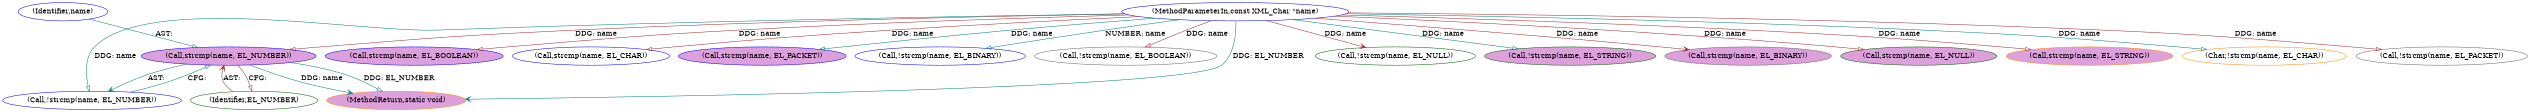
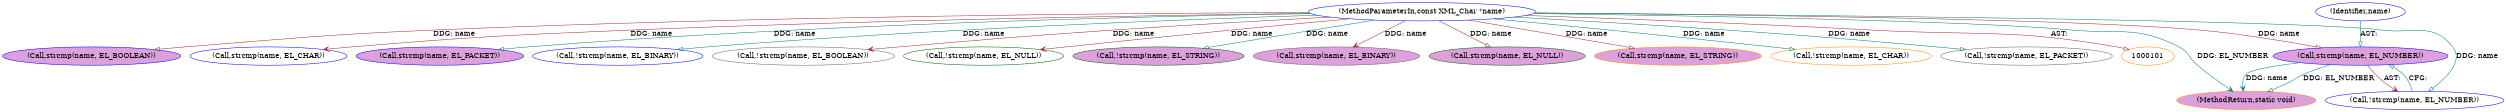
edge "(MethodParameterIn,const XML_Char *name)" -> "(Call,!strcmp(name, EL_PACKET))": color brown -> teal
edge "(MethodParameterIn,const XML_Char *name)" -> "(Call,strcmp(name, EL_CHAR))": arrowhead onormal -> vee
edge "(MethodParameterIn,const XML_Char *name)" -> "(Call,!strcmp(name, EL_BOOLEAN))": arrowhead onormal -> vee
edge "(MethodParameterIn,const XML_Char *name)" -> "(Call,!strcmp(name, EL_BINARY))": label "NUMBER: name" -> "DDG: name"
node "1000101": added
node "(Char,!strcmp(name, EL_CHAR))": label "(Char,!strcmp(name, EL_CHAR))" -> "(Call,!strcmp(name, EL_CHAR))"
edge "(Call,strcmp(name, EL_NUMBER))" -> "(Call,!strcmp(name, EL_NUMBER))": color teal -> brown
node "(Identifier,EL_NUMBER)": removed
